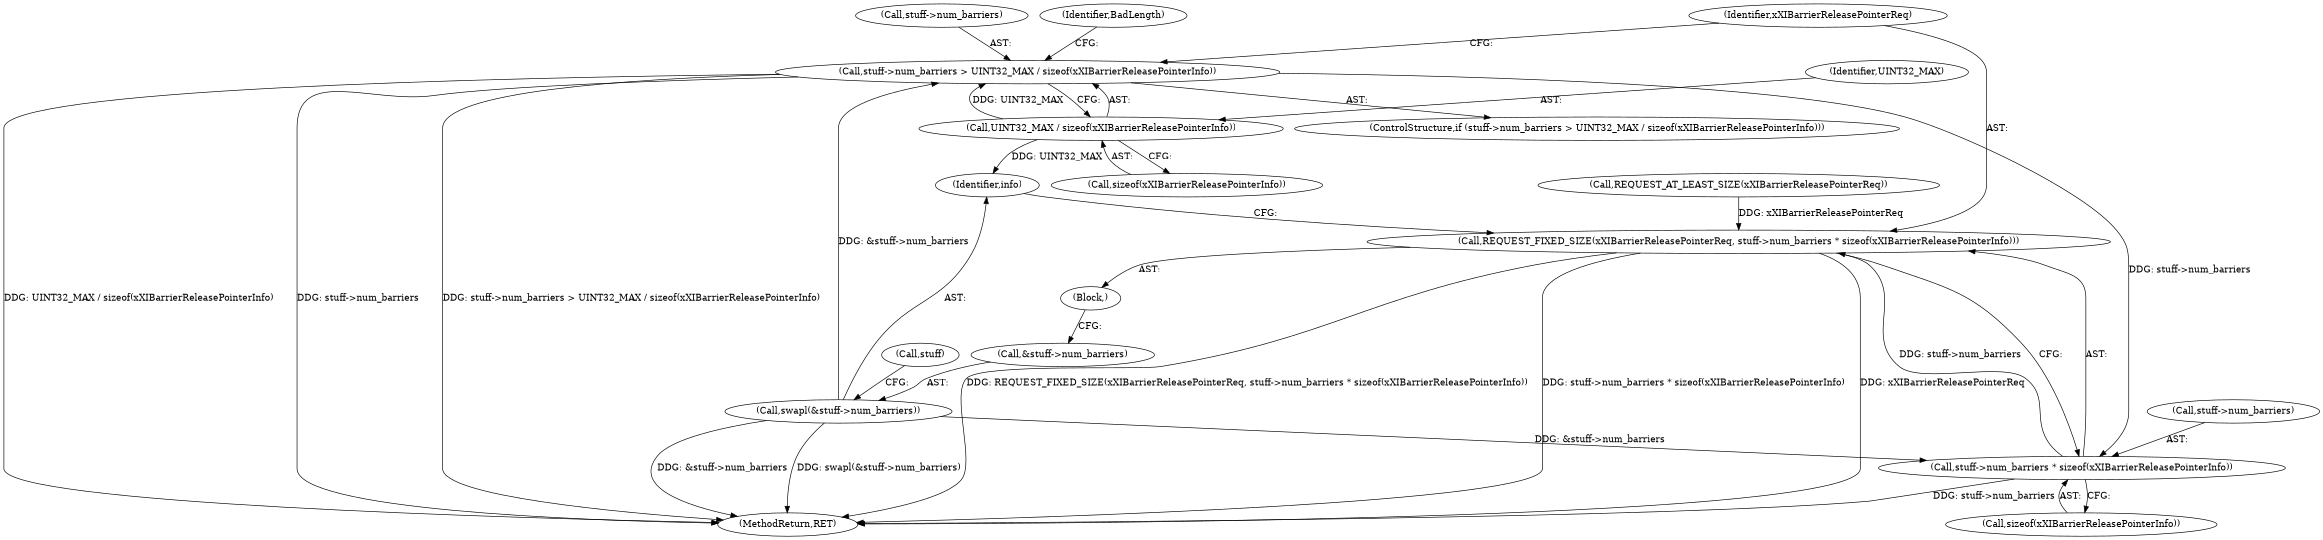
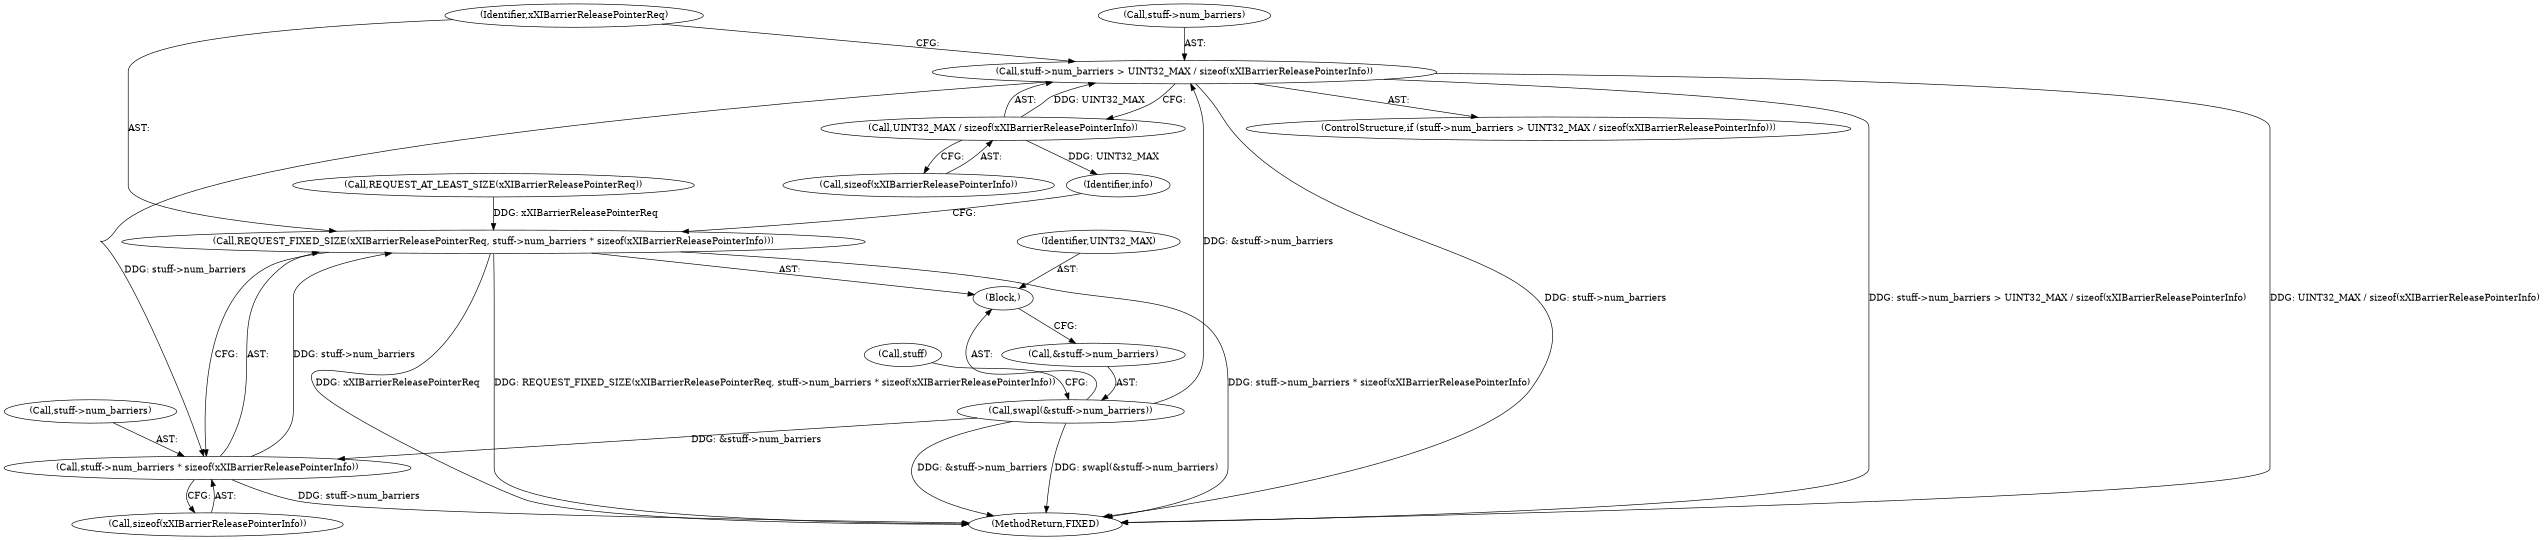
node "(Identifier,BadLength)": removed
edge "(Identifier,UINT32_MAX)" -> "(Call,UINT32_MAX / sizeof(xXIBarrierReleasePointerInfo))": now "(Identifier,UINT32_MAX)" -> "(Block,)"
edge "(Call,swapl(&stuff->num_barriers))" -> "(Identifier,info)": now "(Call,swapl(&stuff->num_barriers))" -> "(Block,)"
node "(MethodReturn,RET)": label "(MethodReturn,RET)" -> "(MethodReturn,FIXED)"
